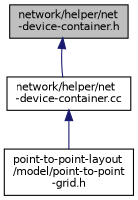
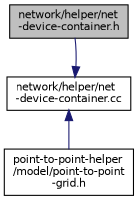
edge "network/helper/net -device-container.cc" -> "network/helper/net -device-container.h": reversed
node "point-to-point-layout /model/point-to-point -grid.h": label "point-to-point-layout /model/point-to-point -grid.h" -> "point-to-point-helper /model/point-to-point -grid.h"
